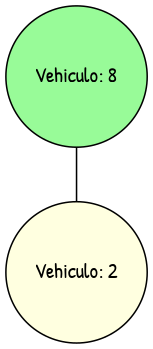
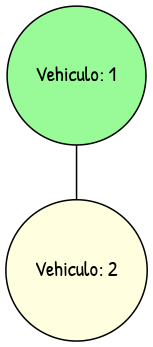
node "Vehiculo: 8": label "Vehiculo: 8" -> "Vehiculo: 1"
